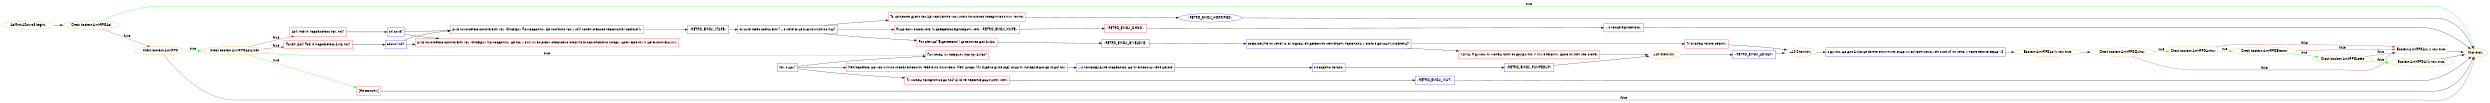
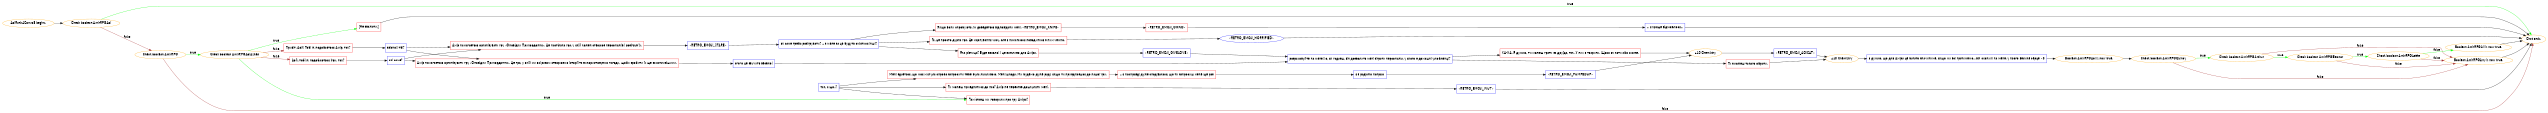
node "Boolean AmirRPGAny is now true.": shape box -> ellipse
node "Check boolean AmirRPGArthur": shape box -> ellipse
node "о-о-о це звучить весело!": added
node "... я насправді дуже сподівалася, що ти запросиш мене ще раз": color blue -> red
